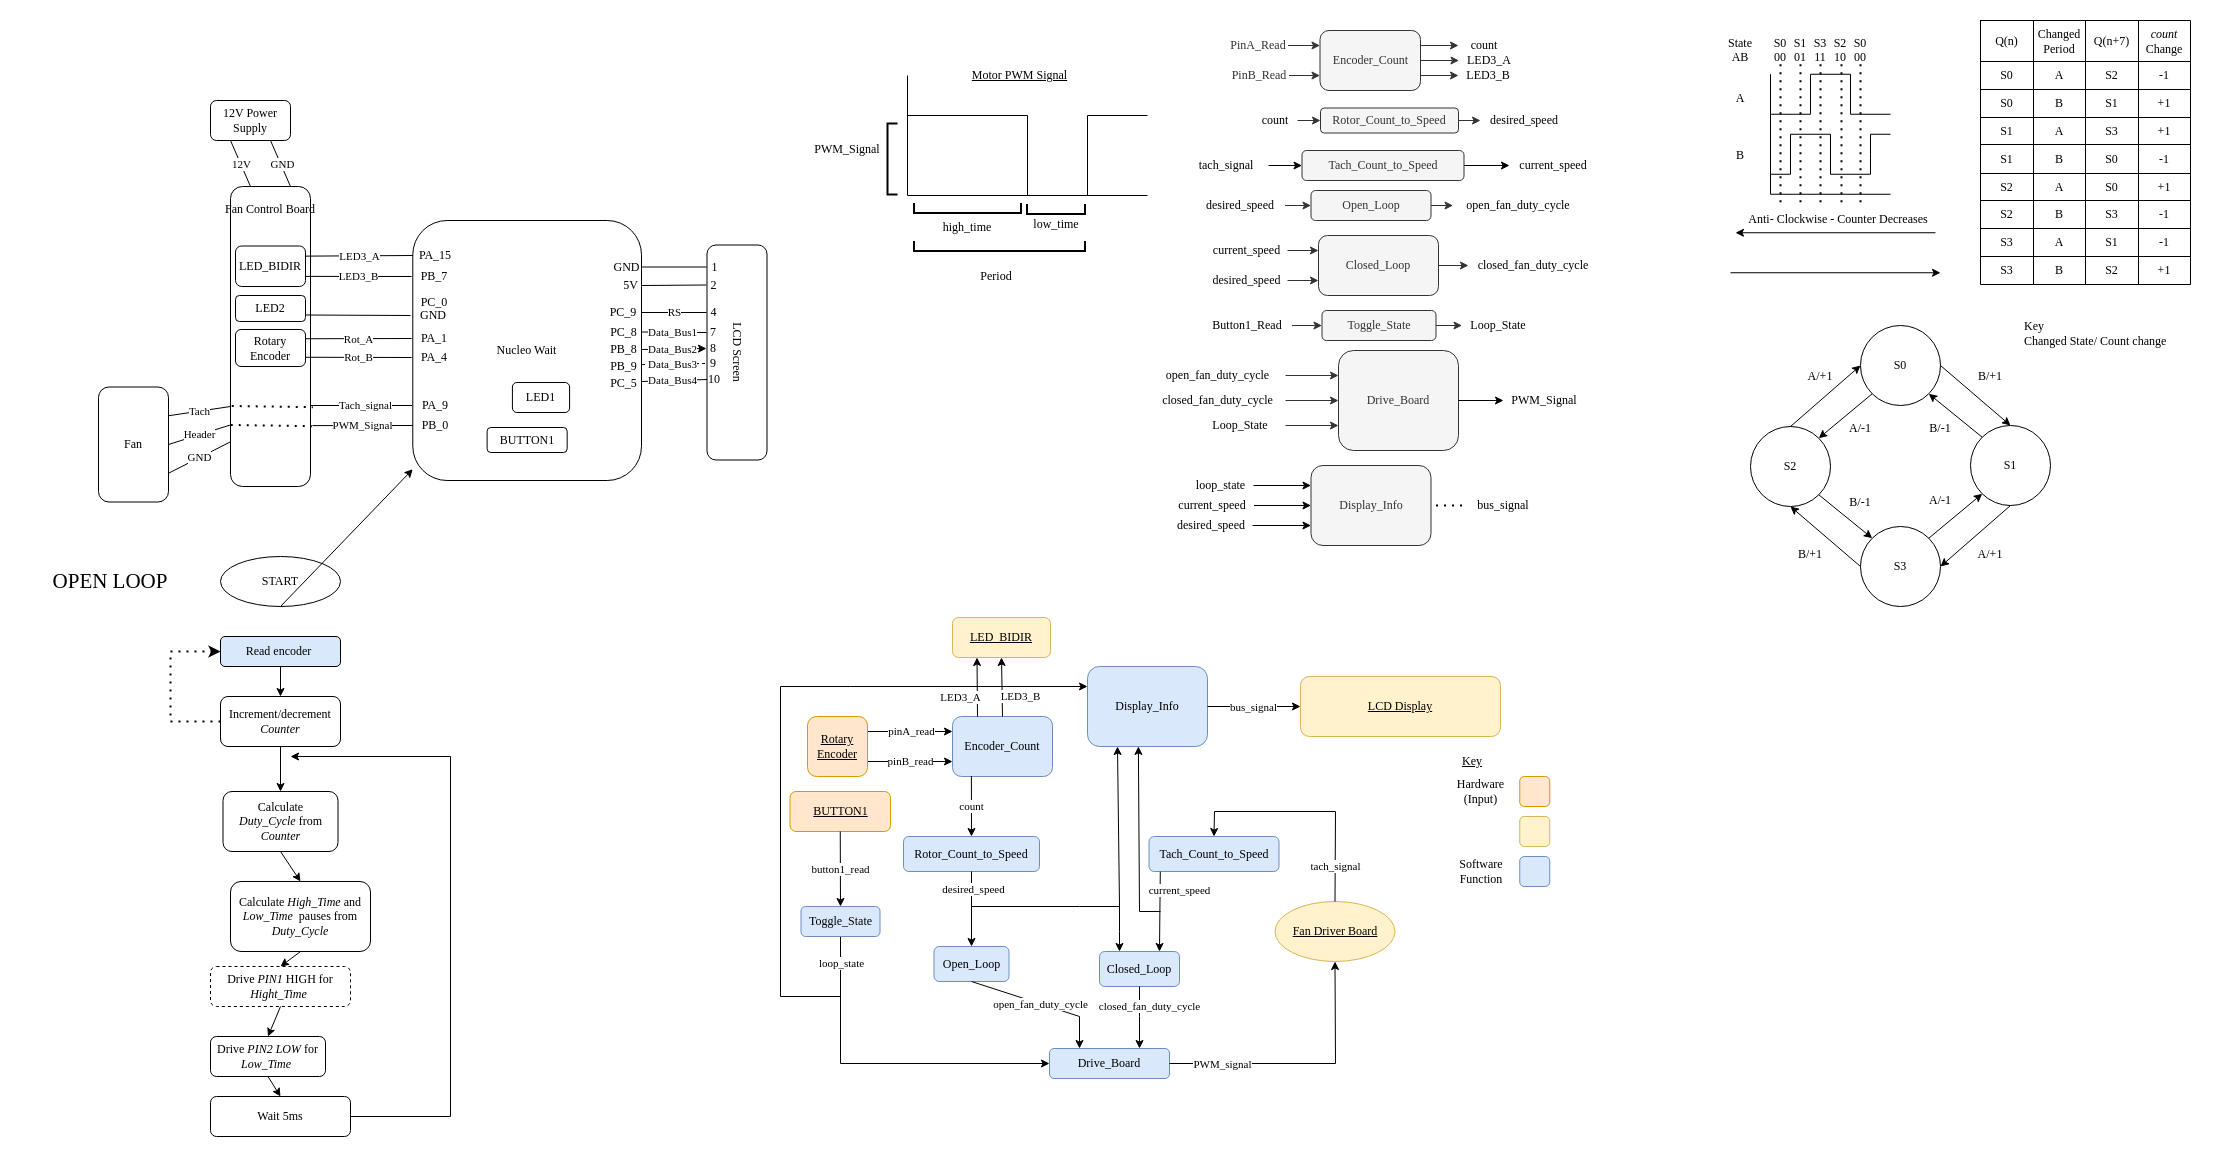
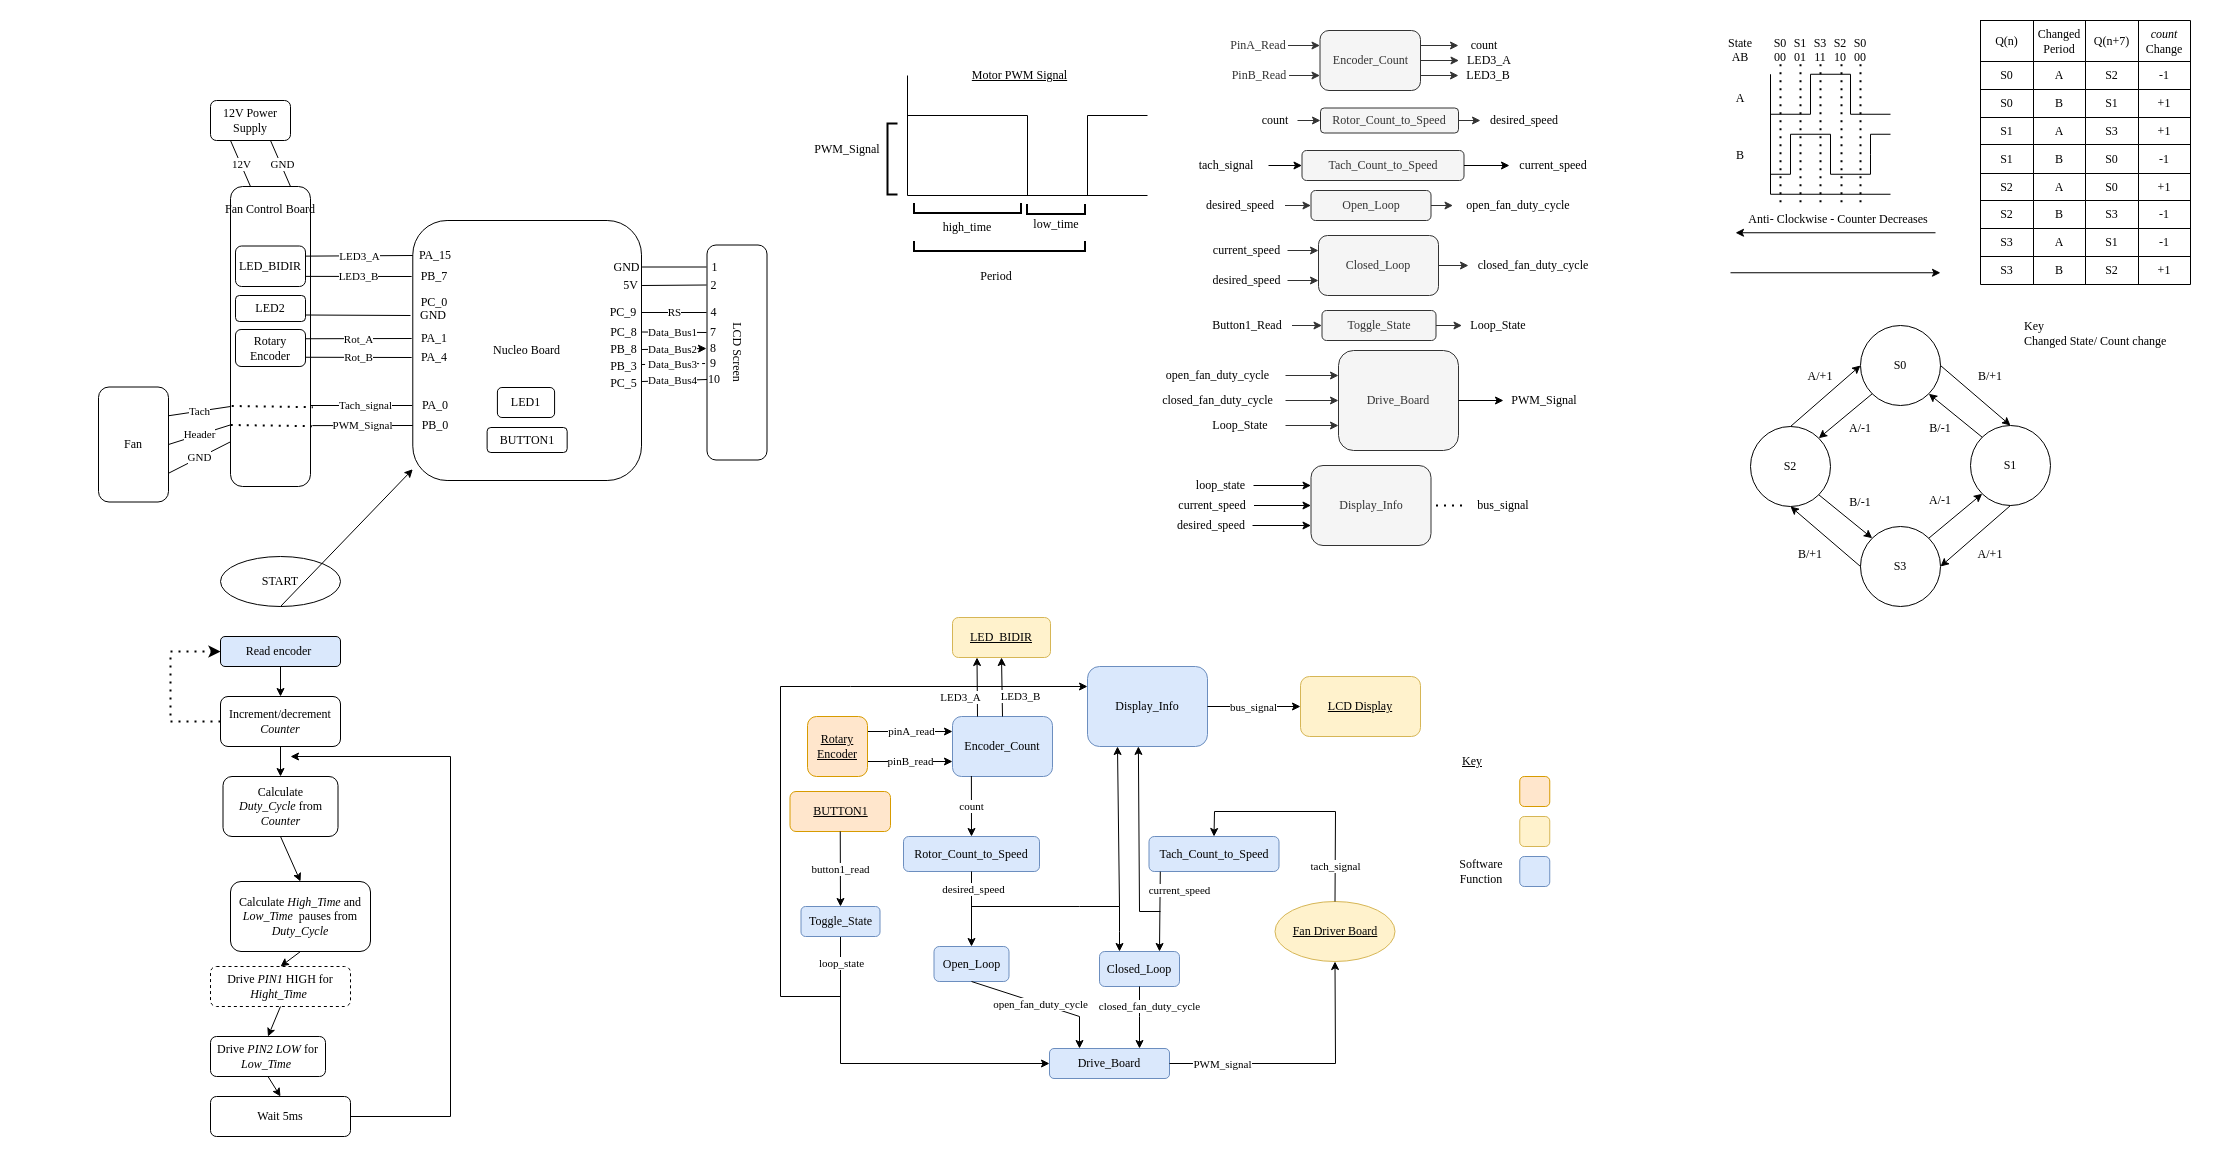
node "Nucleo Wait": label "Nucleo Wait" -> "Nucleo Board"
node "PB_9": label "PB_9" -> "PB_3"
node "LED1": moved (541, 398) -> (526, 403)
node "PA_9": label "PA_9" -> "PA_0"
node "OPEN LOOP": removed
node "LCD Display": size 200x60 -> 120x60
node "Hardware (Input)": removed
node "Calculate Duty_Cycle from Counter": moved (281, 822) -> (281, 807)
